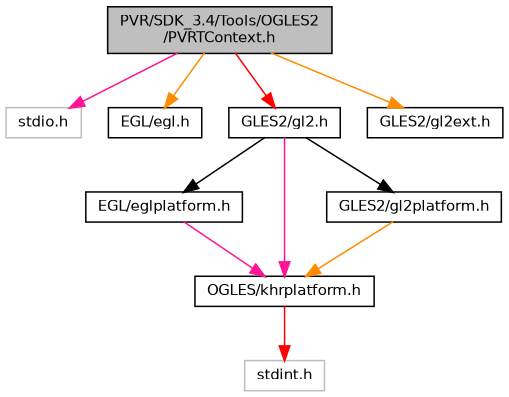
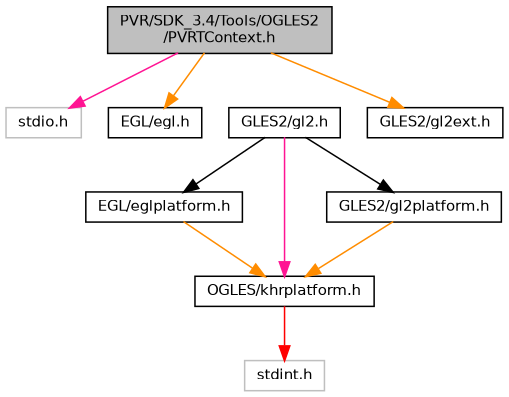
edge "PVR/SDK_3.4/Tools/OGLES2 /PVRTContext.h" -> "GLES2/gl2.h": removed
edge "EGL/eglplatform.h" -> "OGLES/khrplatform.h": color deeppink -> darkorange
